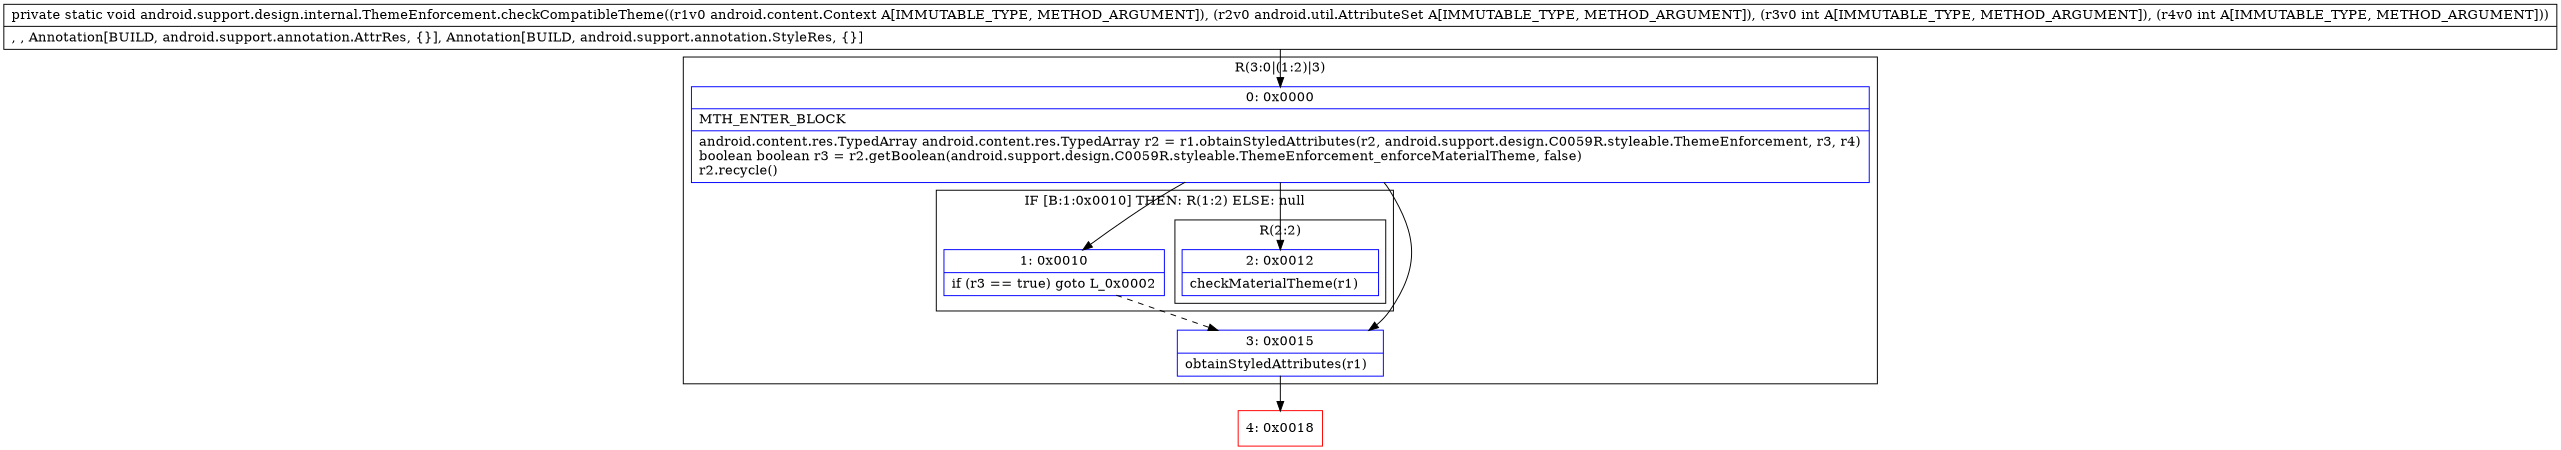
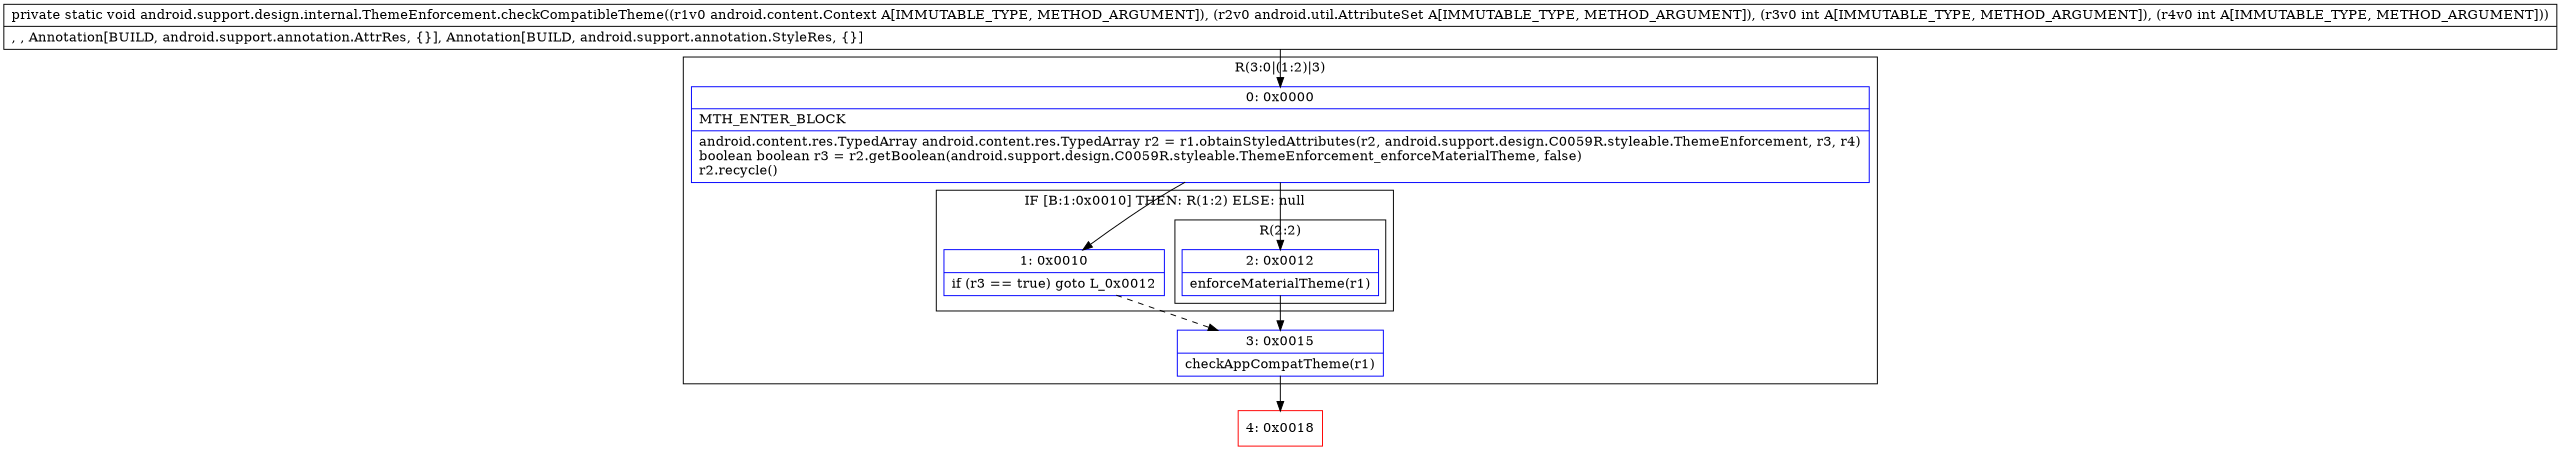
edge "0: 0x0000" -> "3: 0x0015": now "2: 0x0012" -> "3: 0x0015"
node "1: 0x0010": text "if (r3 == true) goto L_0x0002" -> "if (r3 == true) goto L_0x0012"
node "2: 0x0012": text "checkMaterialTheme(r1)" -> "enforceMaterialTheme(r1)"
node "3: 0x0015": text "obtainStyledAttributes(r1)" -> "checkAppCompatTheme(r1)"
